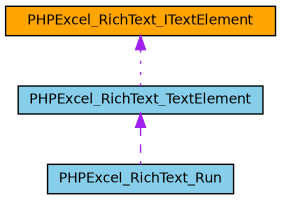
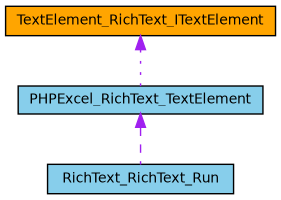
node "PHPExcel_RichText_ITextElement": label "PHPExcel_RichText_ITextElement" -> "TextElement_RichText_ITextElement"
node "PHPExcel_RichText_Run": label "PHPExcel_RichText_Run" -> "RichText_RichText_Run"
